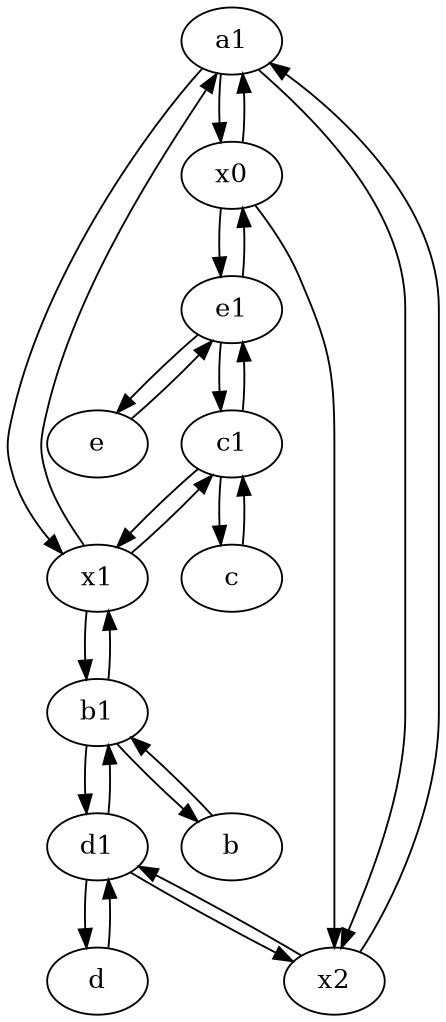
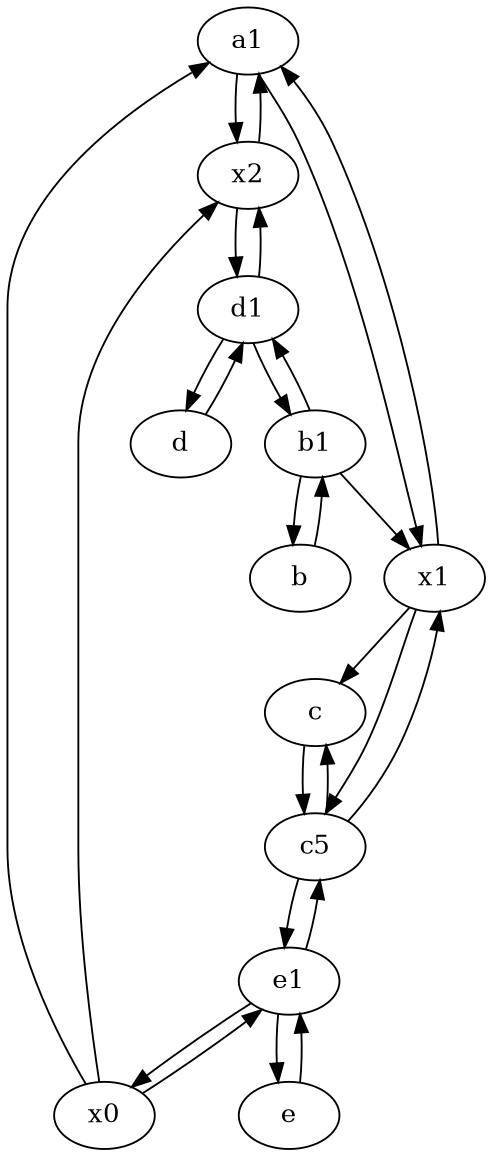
edge "a1" -> "x0": removed
node "c1": label "c1" -> "c5"
edge "x1" -> "b1": now "x1" -> "c"
